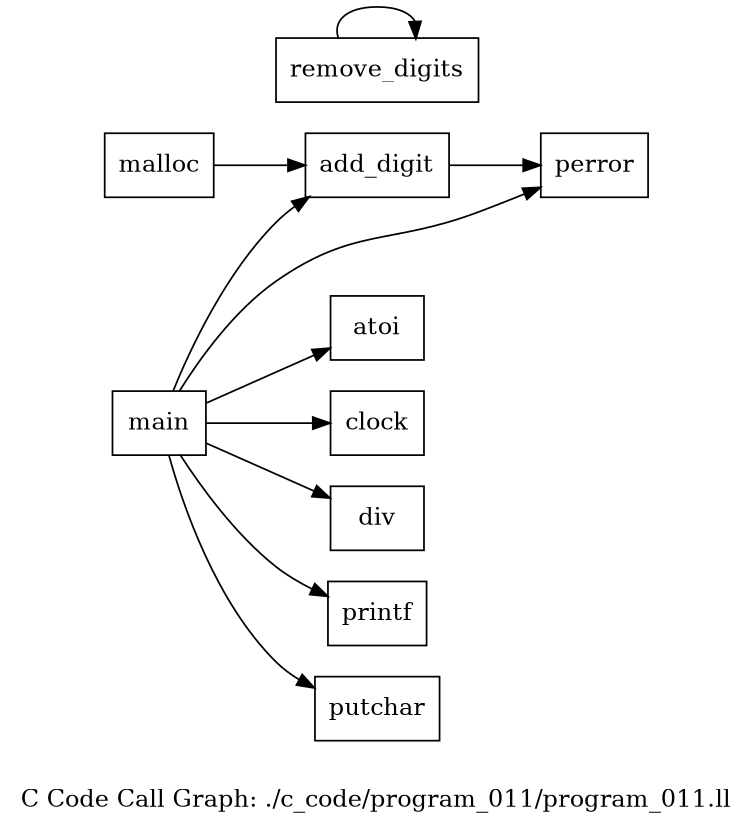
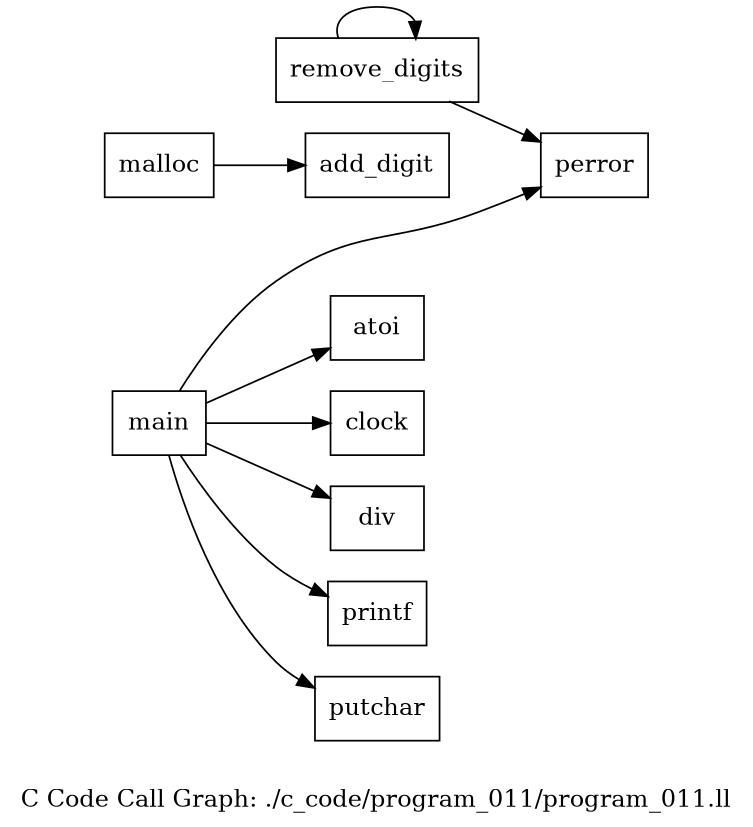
edge "add_digit" -> "perror": now "remove_digits" -> "perror"
edge "main" -> "add_digit": removed
